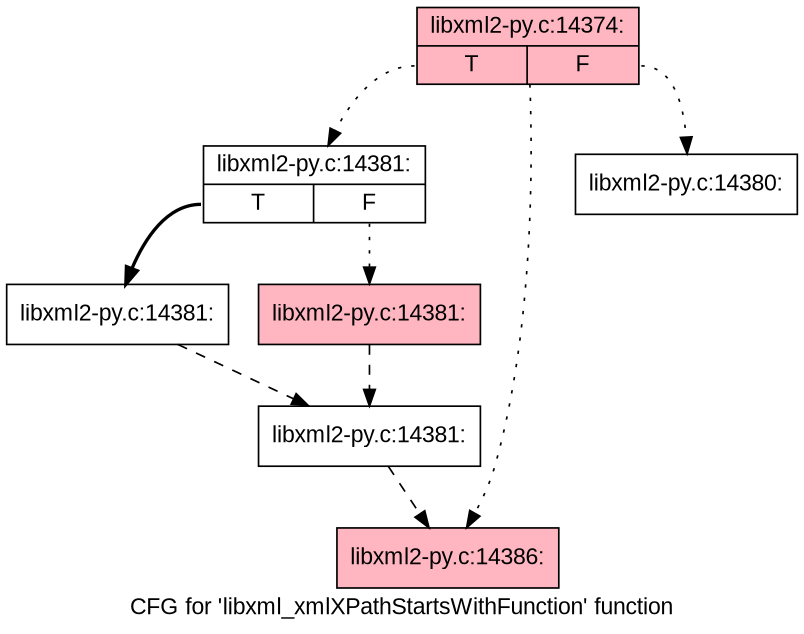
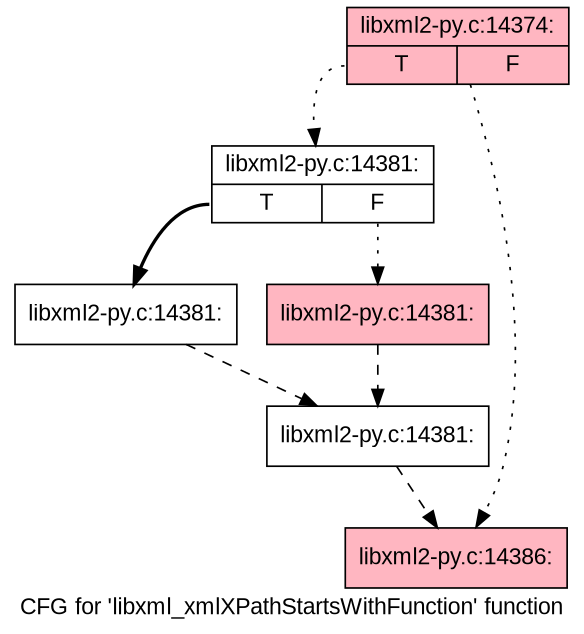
node "libxml2-py.c:14380:": removed
